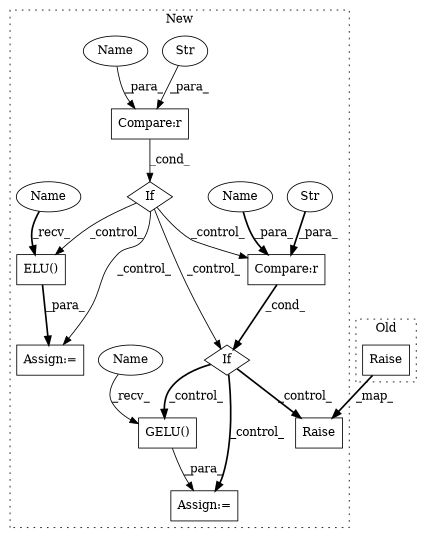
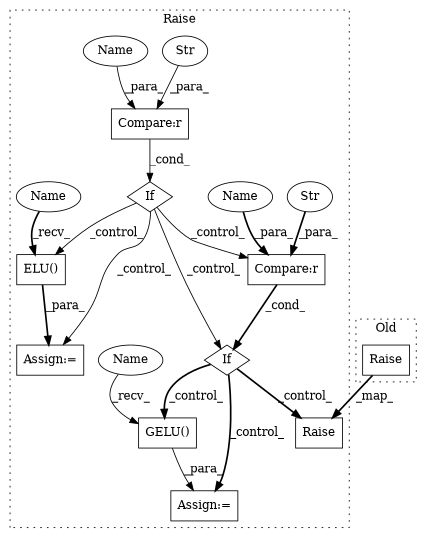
cluster "New": label "New" -> "Raise"
